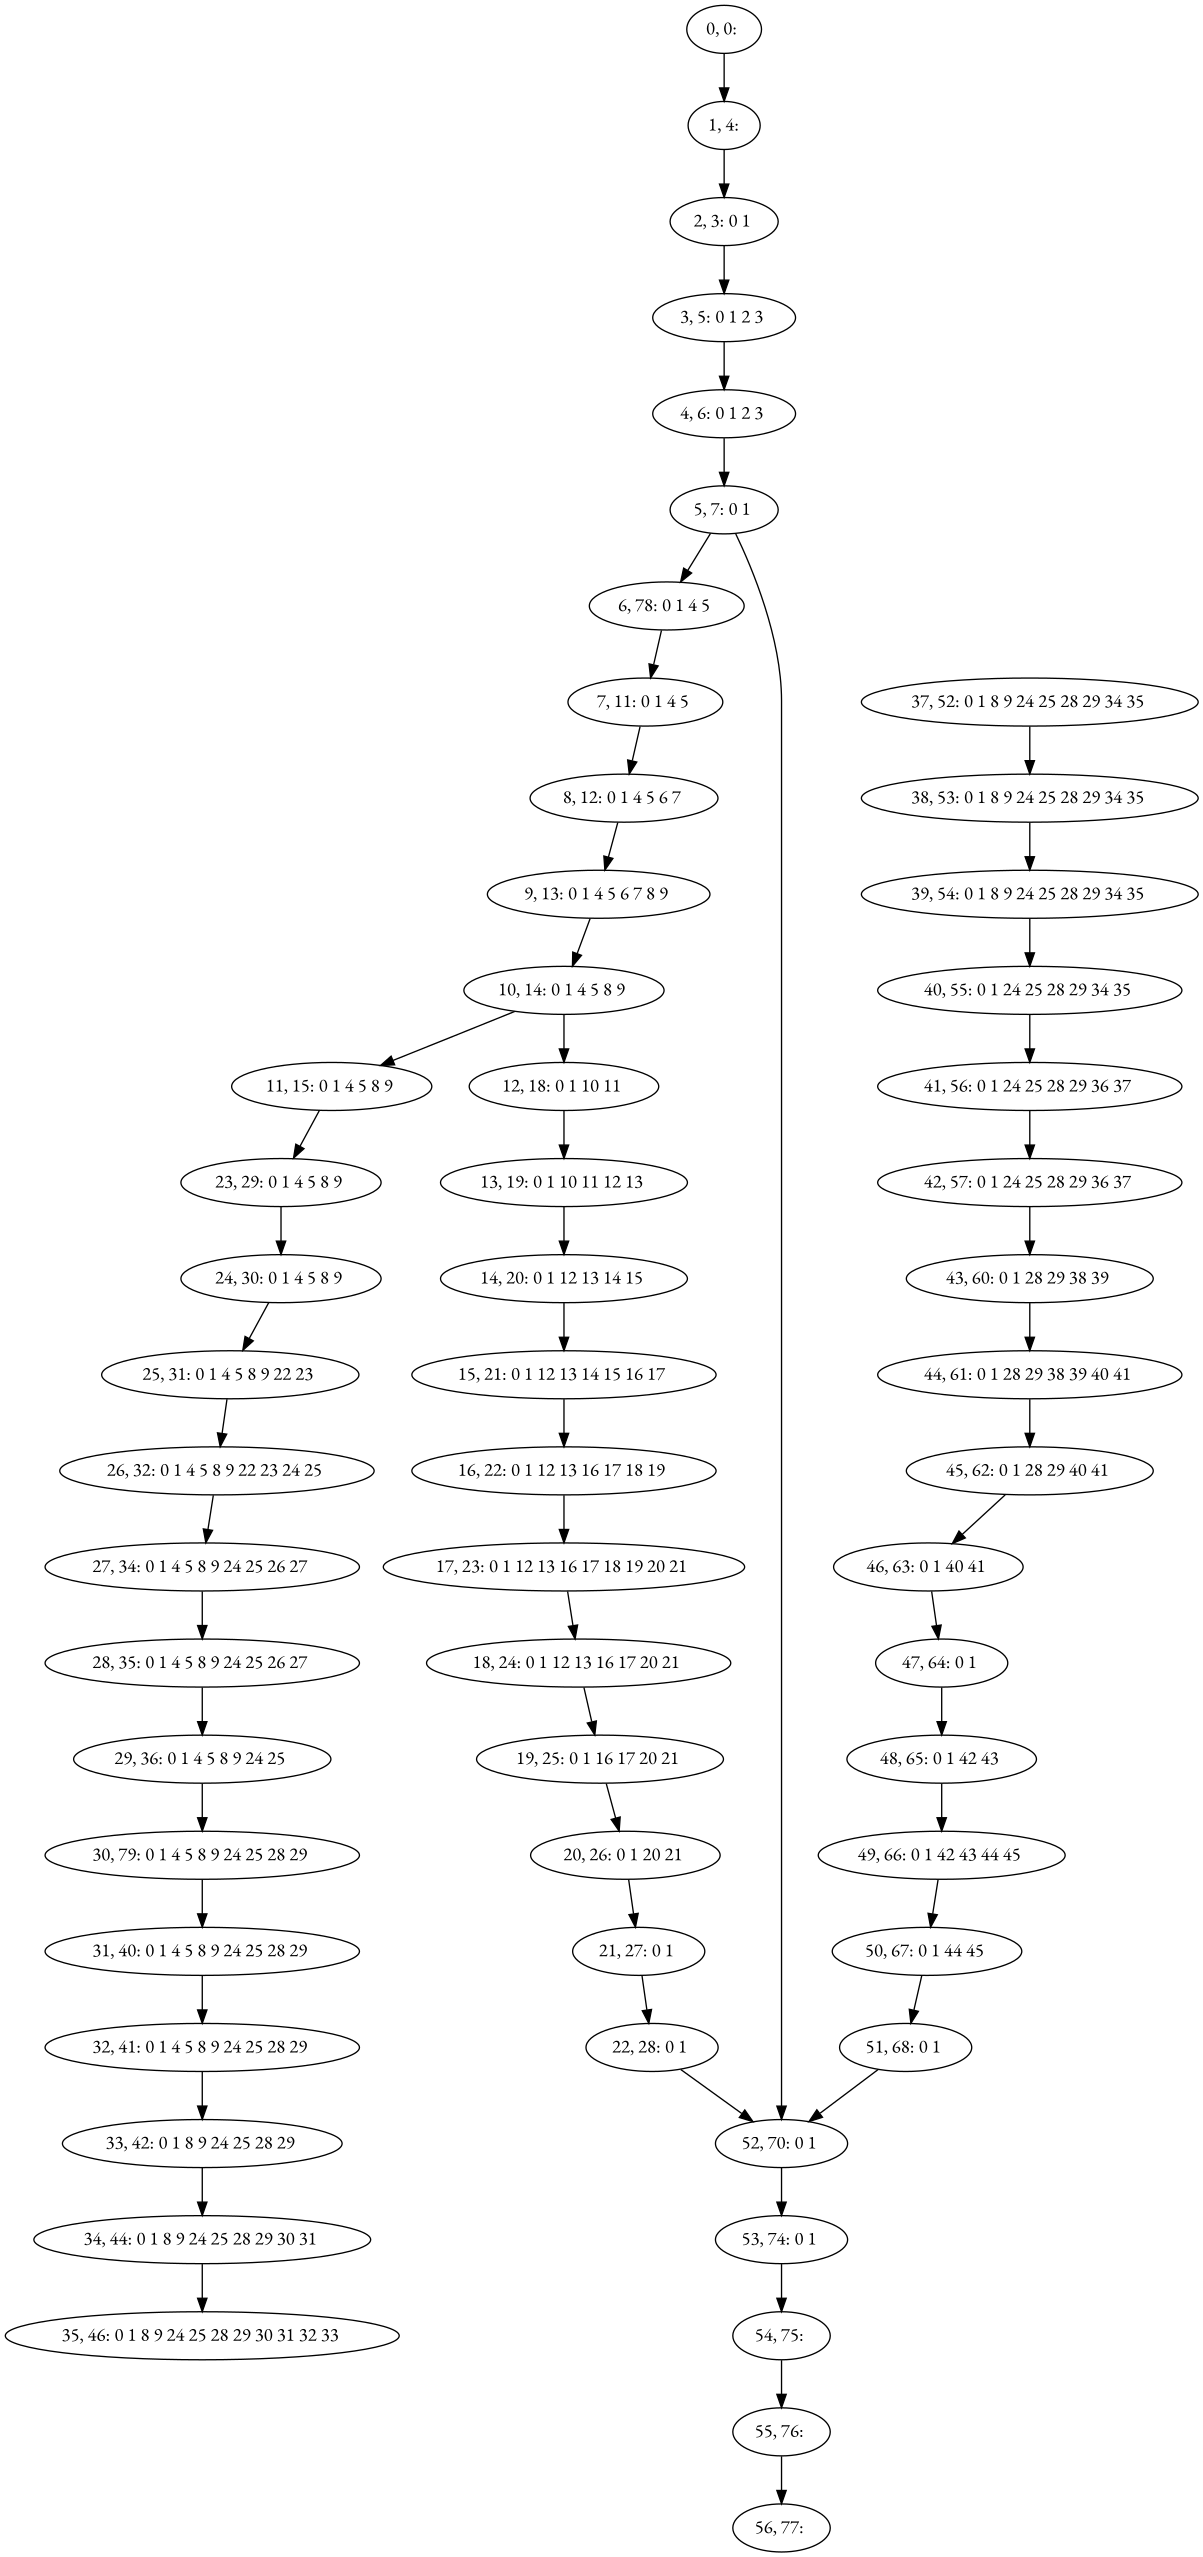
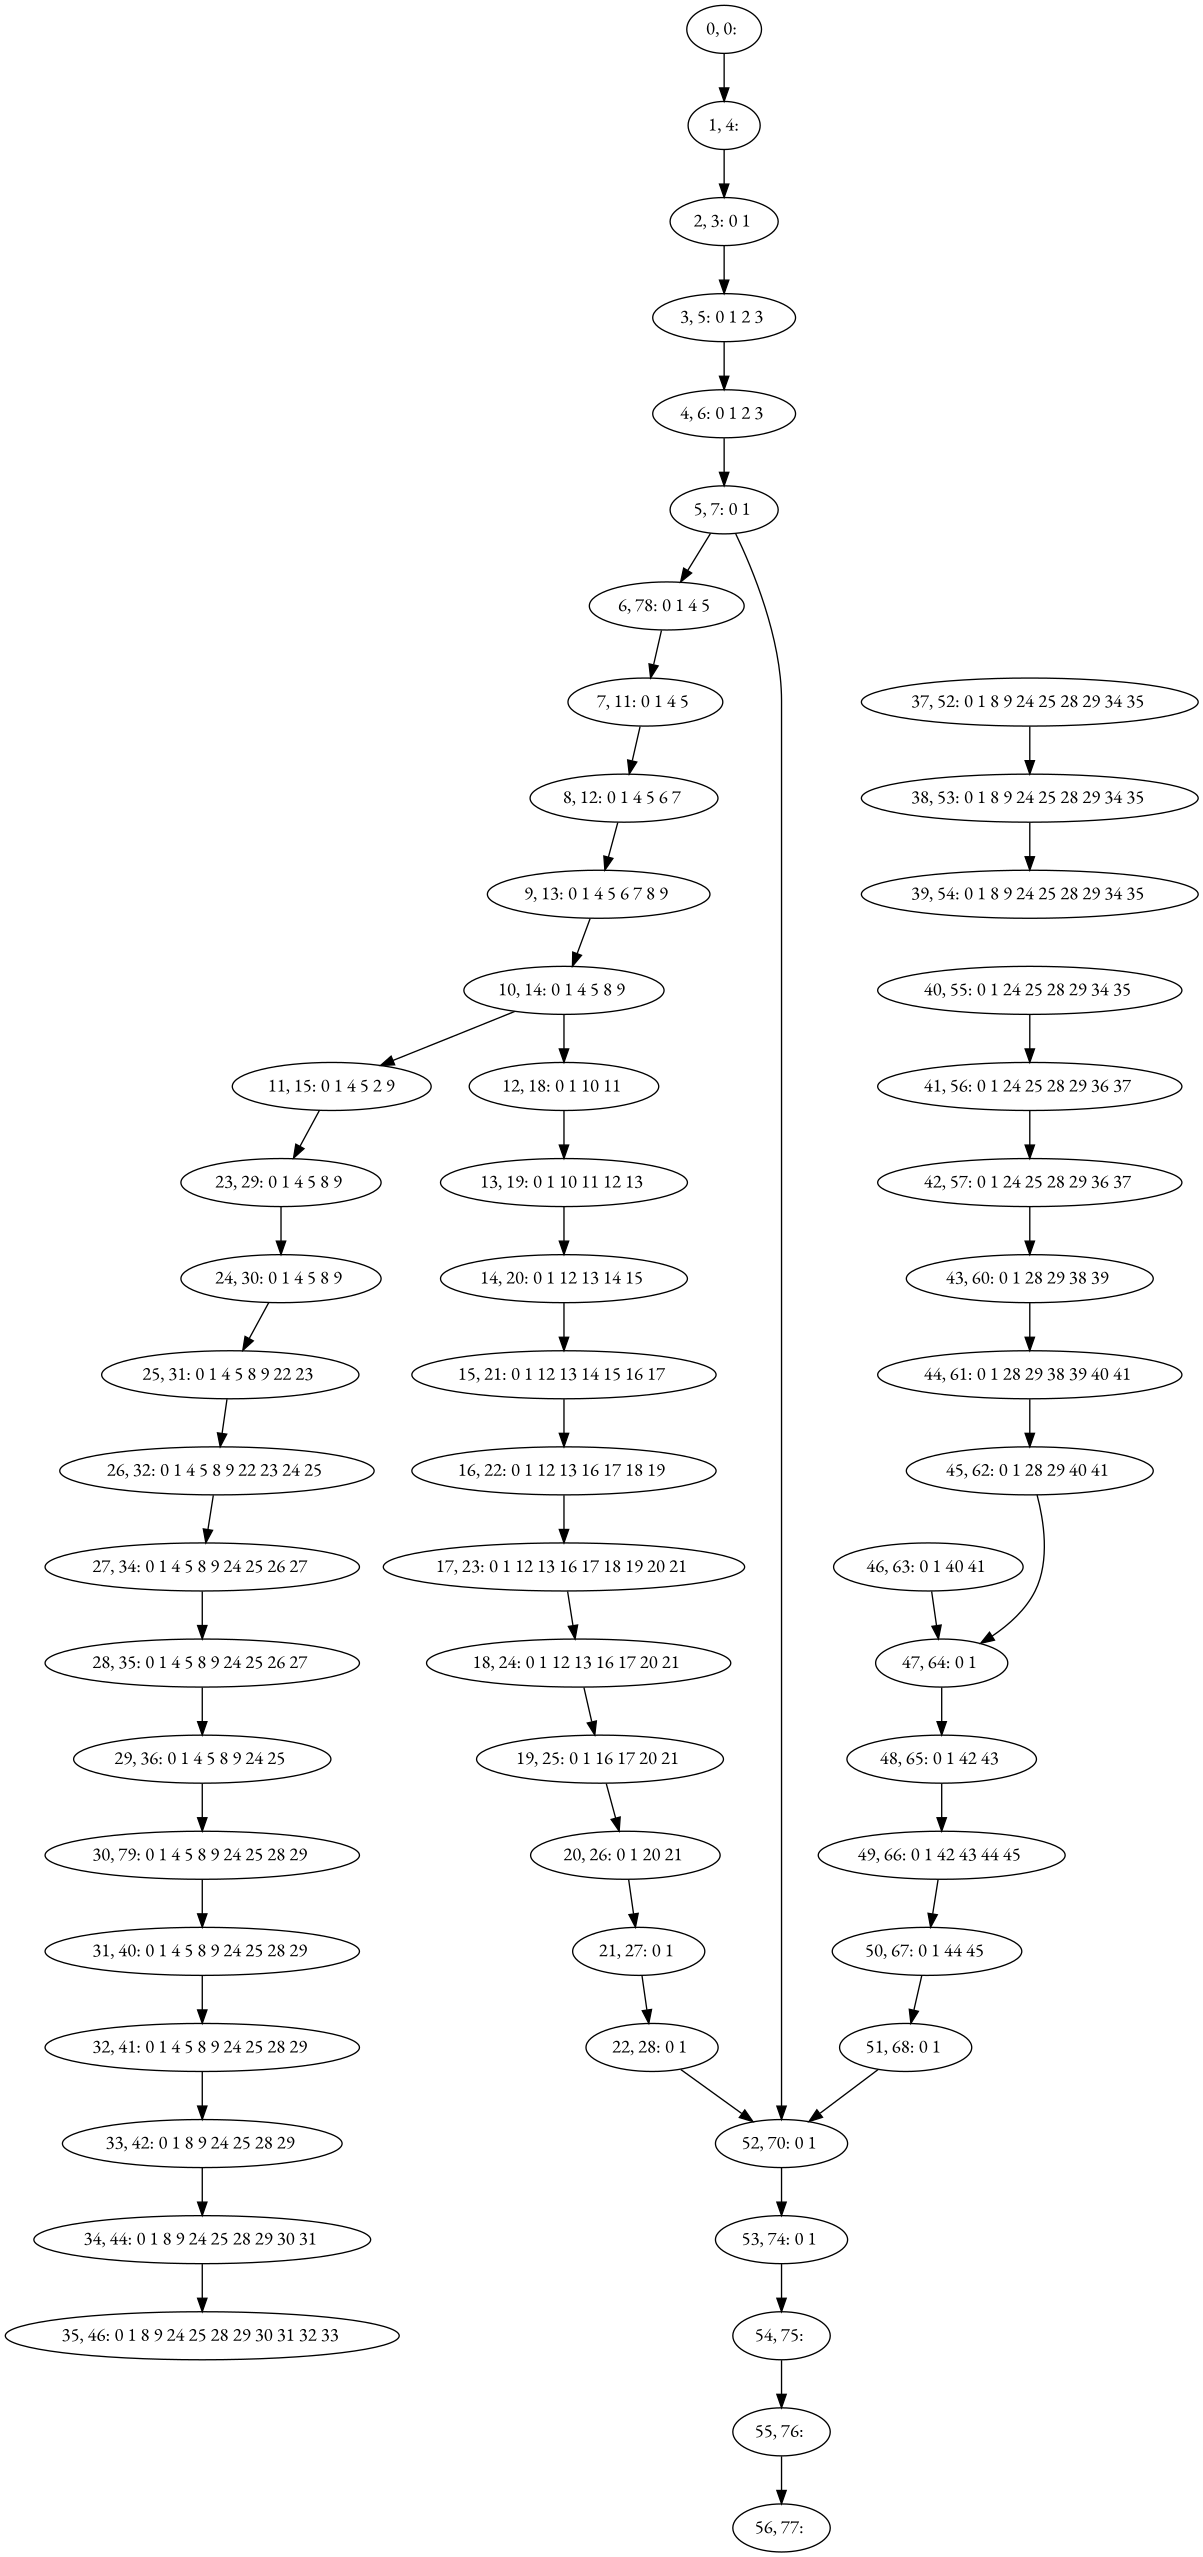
edge "39, 54: 0 1 8 9 24 25 28 29 34 35" -> "40, 55: 0 1 24 25 28 29 34 35": removed
node "11, 15: 0 1 4 5 8 9": label "11, 15: 0 1 4 5 8 9" -> "11, 15: 0 1 4 5 2 9"
edge "45, 62: 0 1 28 29 40 41" -> "46, 63: 0 1 40 41": now "45, 62: 0 1 28 29 40 41" -> "47, 64: 0 1"
